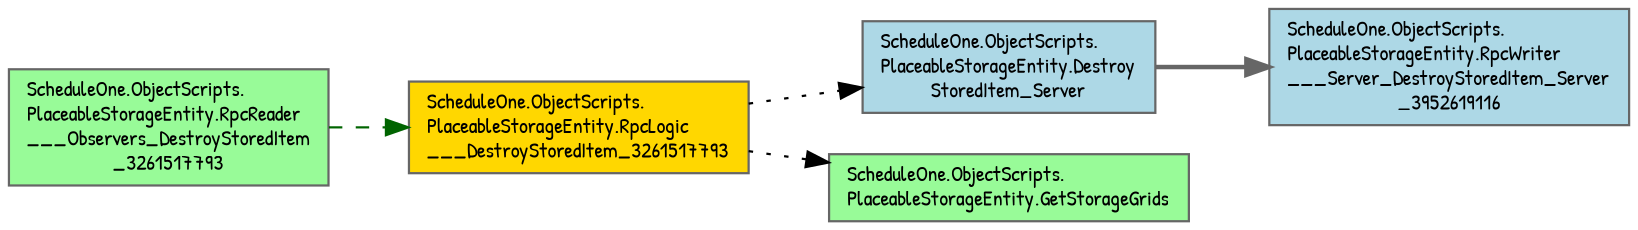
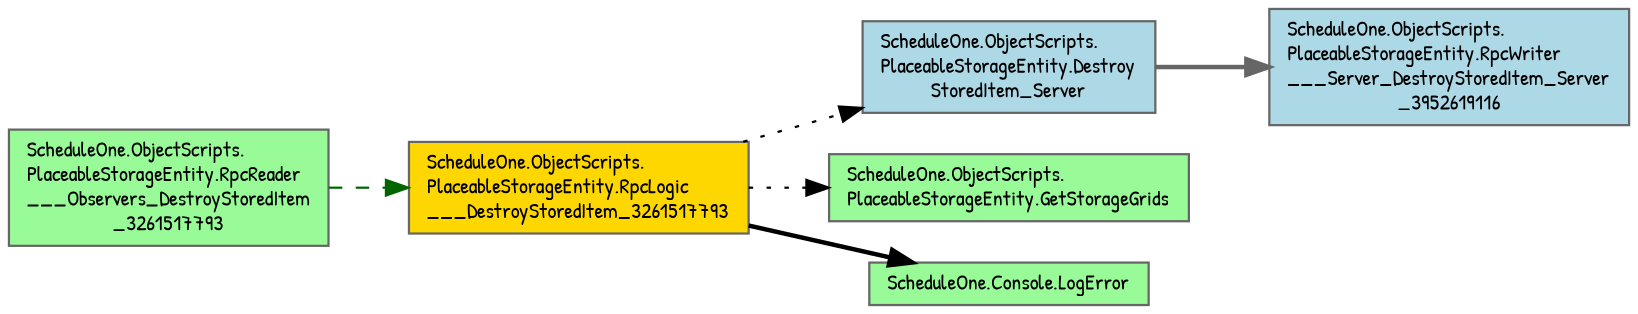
node "ScheduleOne.Console.LogError": added
